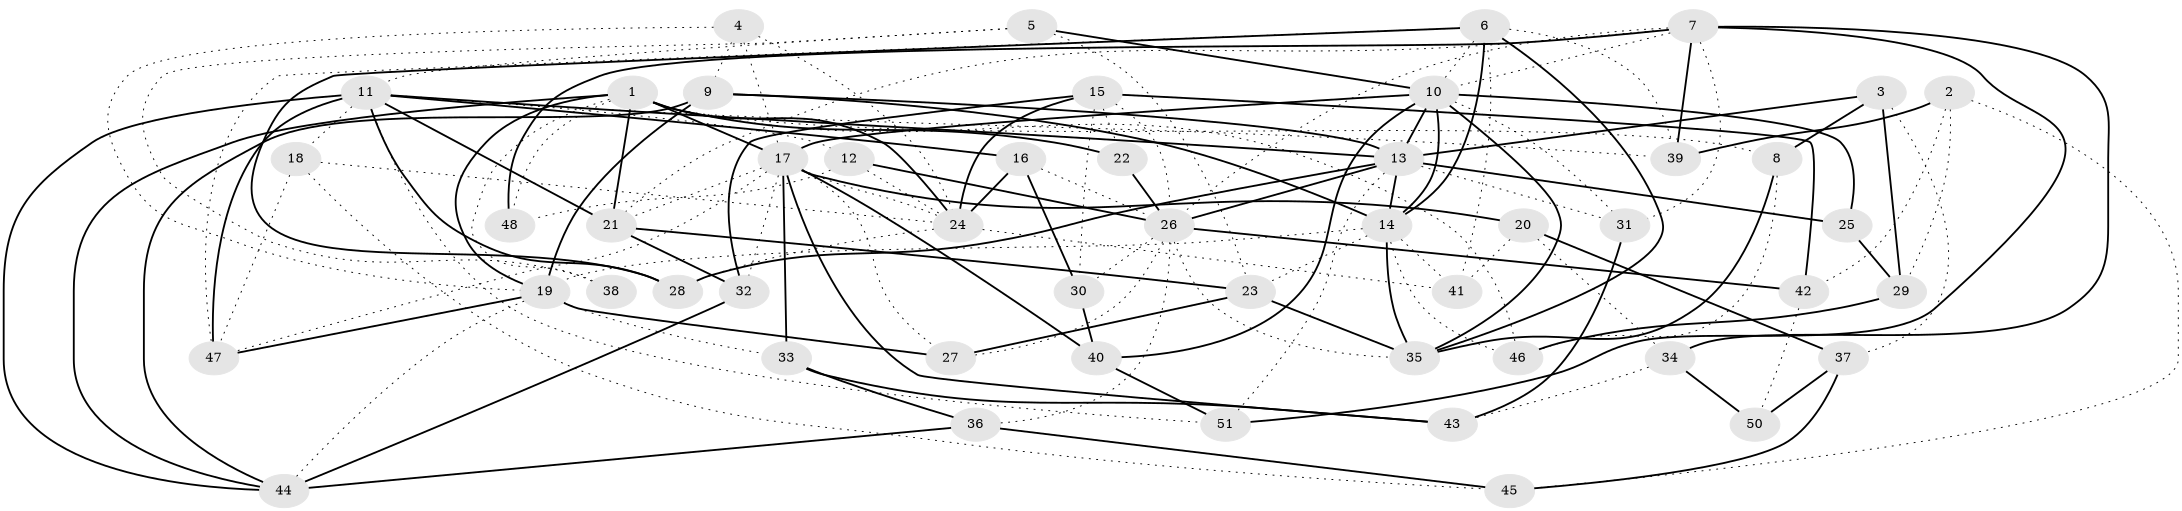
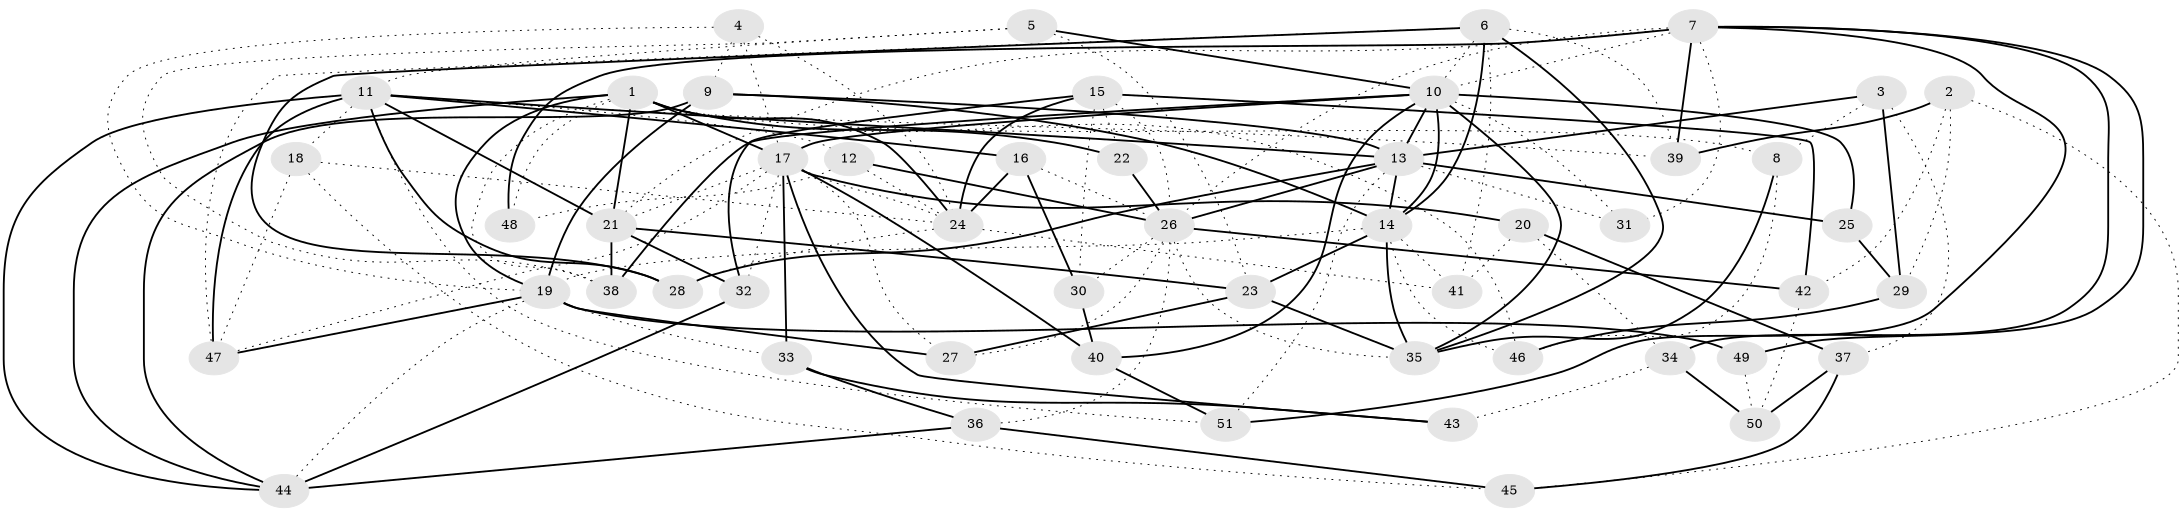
edge "10" -- "38": added
edge "3" -- "8": style bold -> dotted
edge "21" -- "38": added
edge "14" -- "23": style dotted -> bold
edge "31" -- "43": removed
node "49": added
